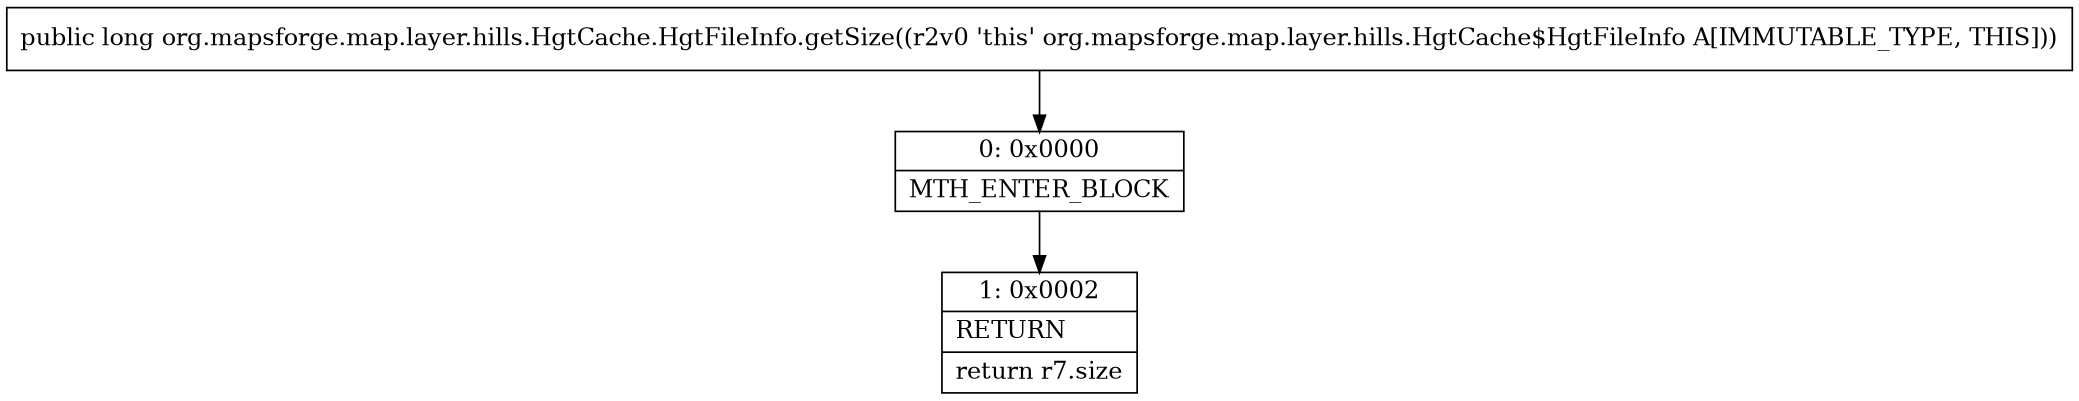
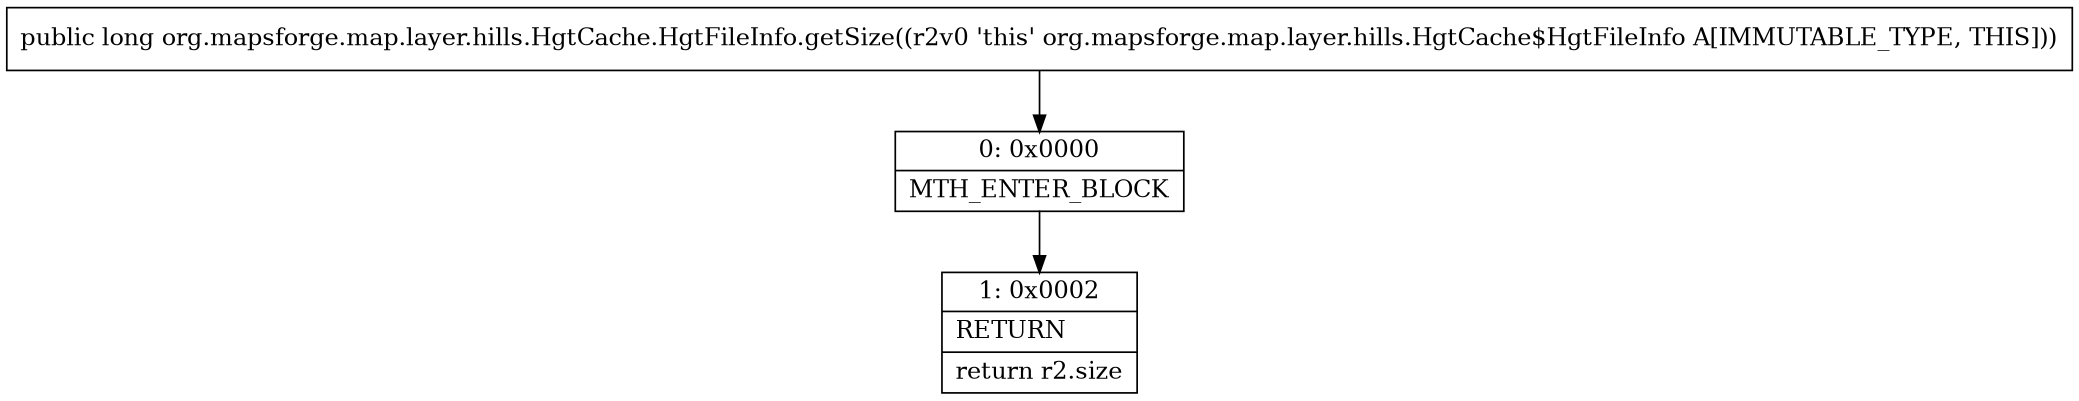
node "1: 0x0002": text "return r7.size" -> "return r2.size"
